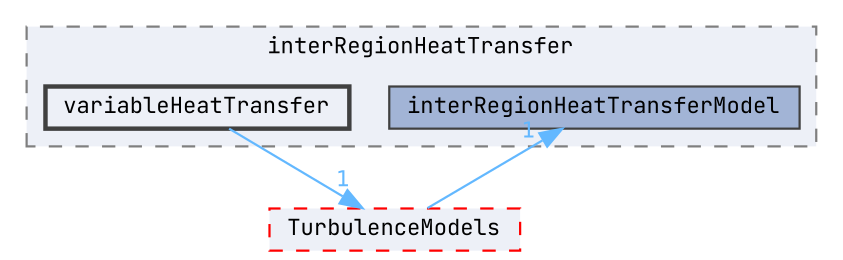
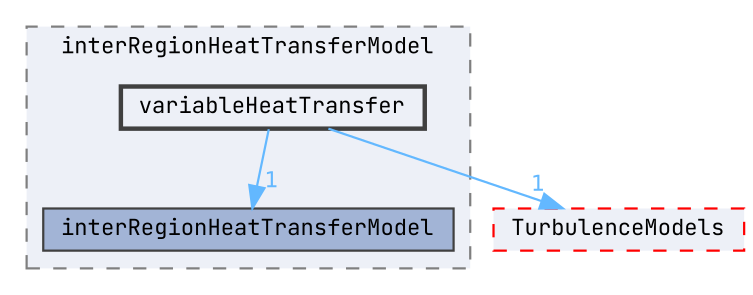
cluster "interRegionHeatTransfer": label "interRegionHeatTransfer" -> "interRegionHeatTransferModel"
edge "TurbulenceModels" -> "interRegionHeatTransferModel": now "variableHeatTransfer" -> "interRegionHeatTransferModel"
